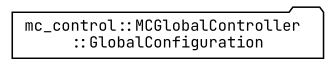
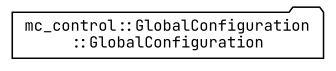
node "mc_control::MCGlobalController ::GlobalConfiguration": label "mc_control::MCGlobalController ::GlobalConfiguration" -> "mc_control::GlobalConfiguration ::GlobalConfiguration"
